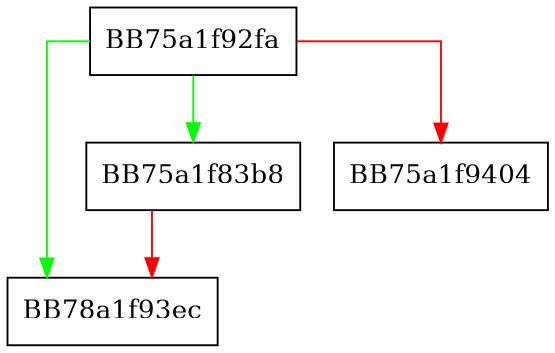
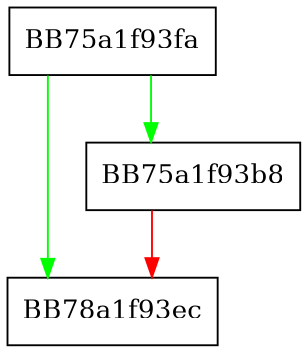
node "BB75a1f92fa": label "BB75a1f92fa" -> "BB75a1f93fa"
node "BB75a1f83b8": label "BB75a1f83b8" -> "BB75a1f93b8"
node "BB75a1f9404": removed
